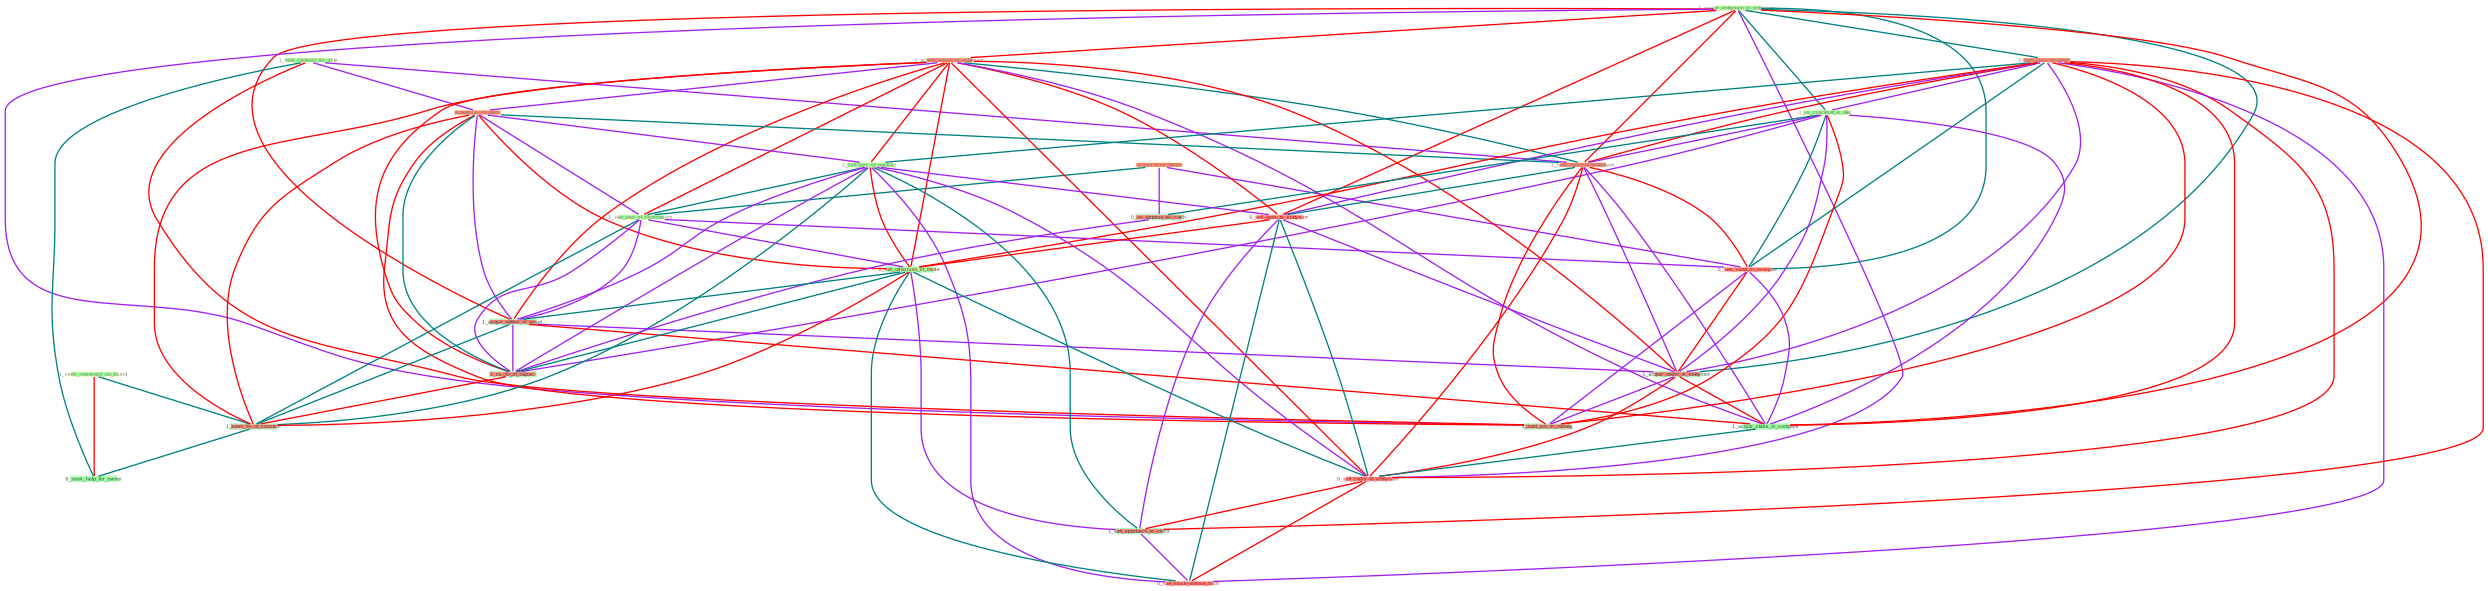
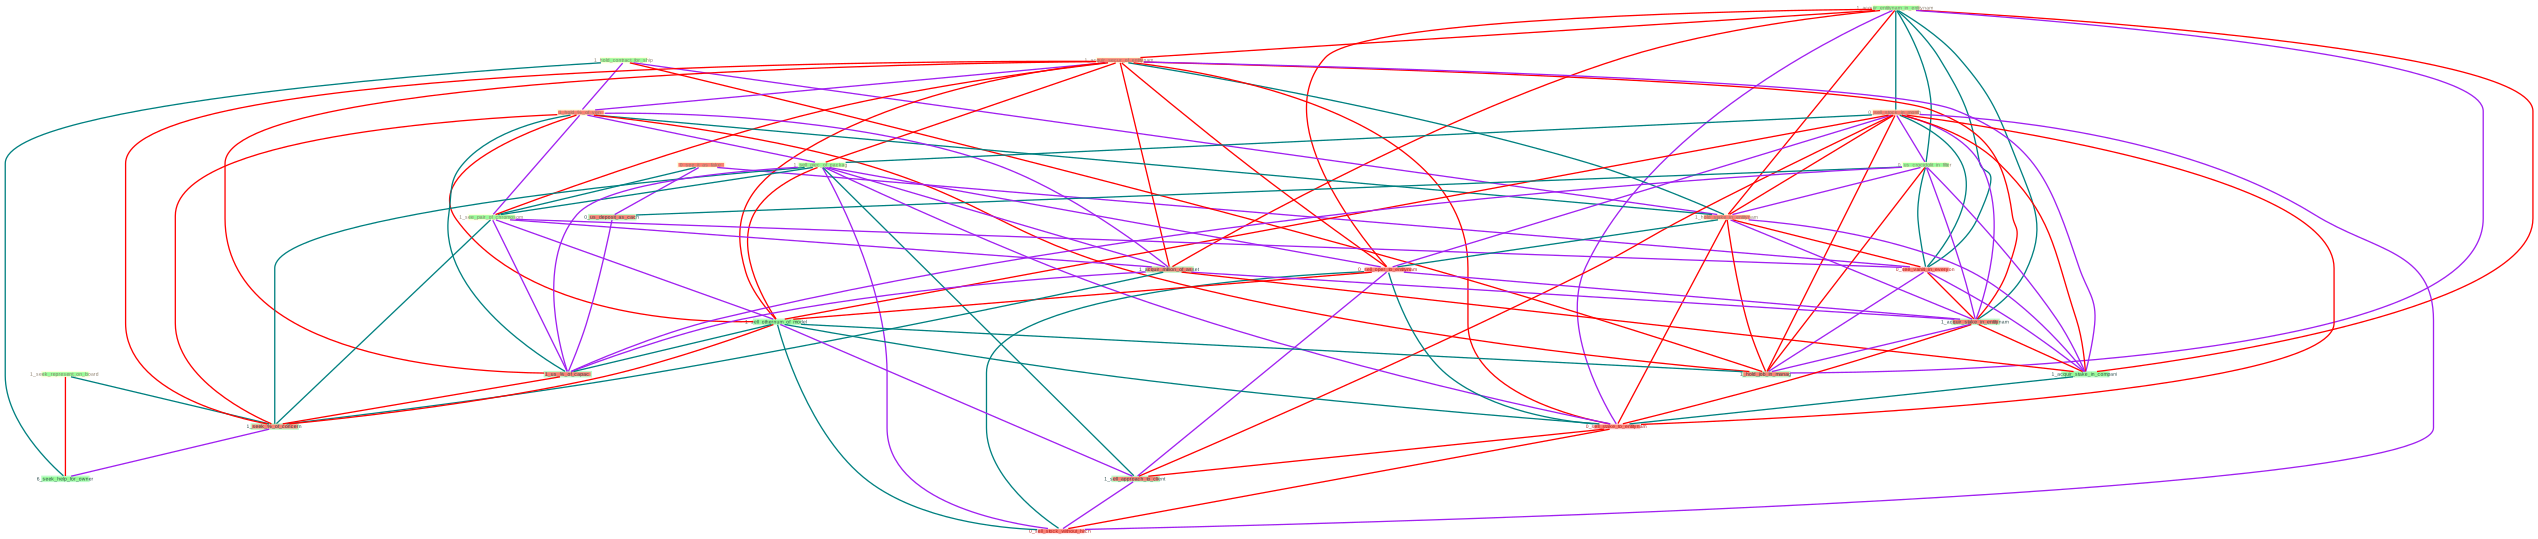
node "1_sell_othernum_of_model": fontcolor #b22222 -> #2f4f4f
edge "1_sell_othernum_of_model" -- "1_acquir_million_of_asset": now "1_sell_othernum_of_model" -- "1_hold_job_in_manag"
edge "1_seek_%_of_concern" -- "6_seek_help_for_owner": color teal -> purple
